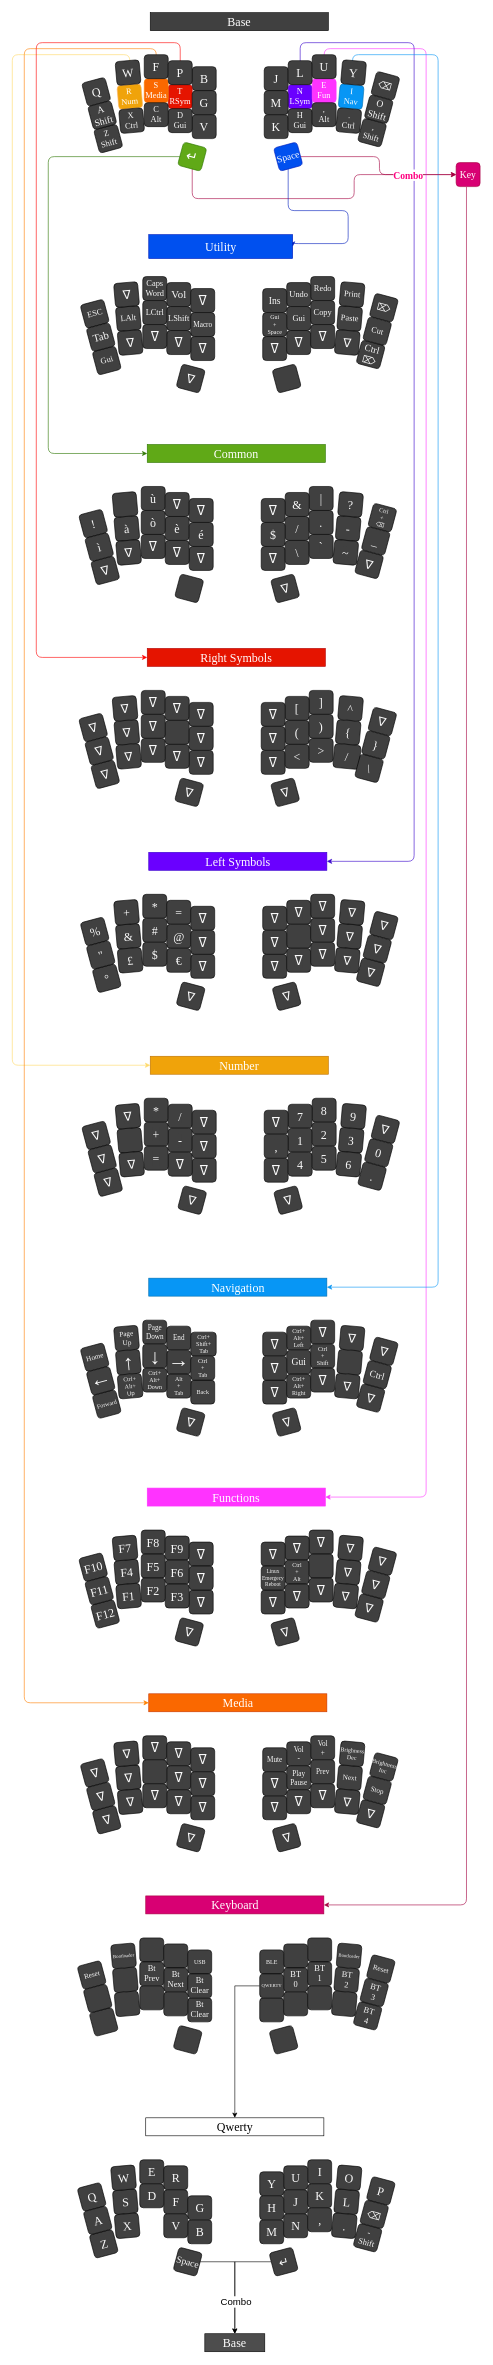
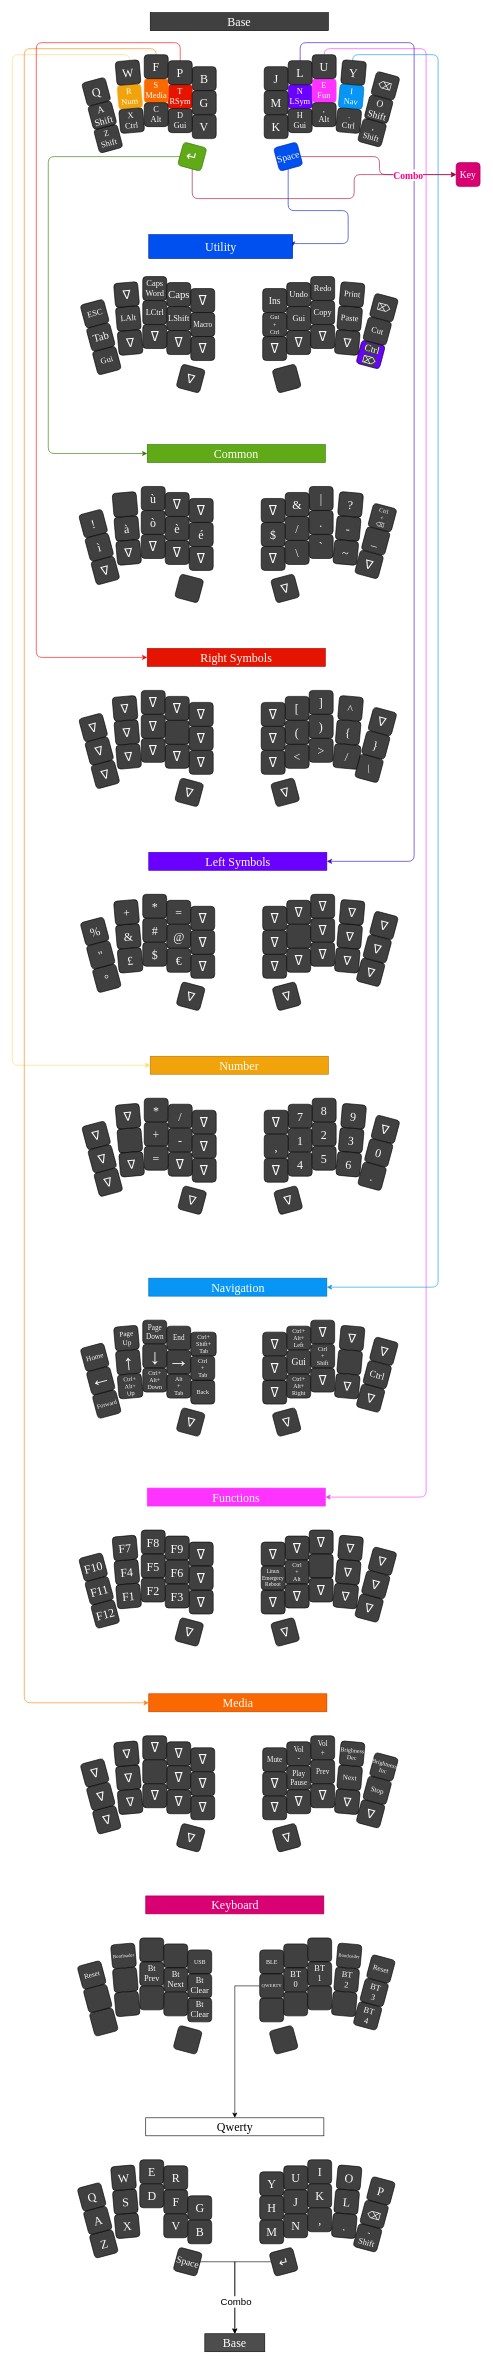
node "Vol": label "Vol" -> "Caps"
node "Gui+Space": label "Gui+Space" -> "Gui+Ctrl"
node "Ctrl⌦": fillcolor #404040 -> #6a00ff
edge "Key" -> "Keyboard": removed
